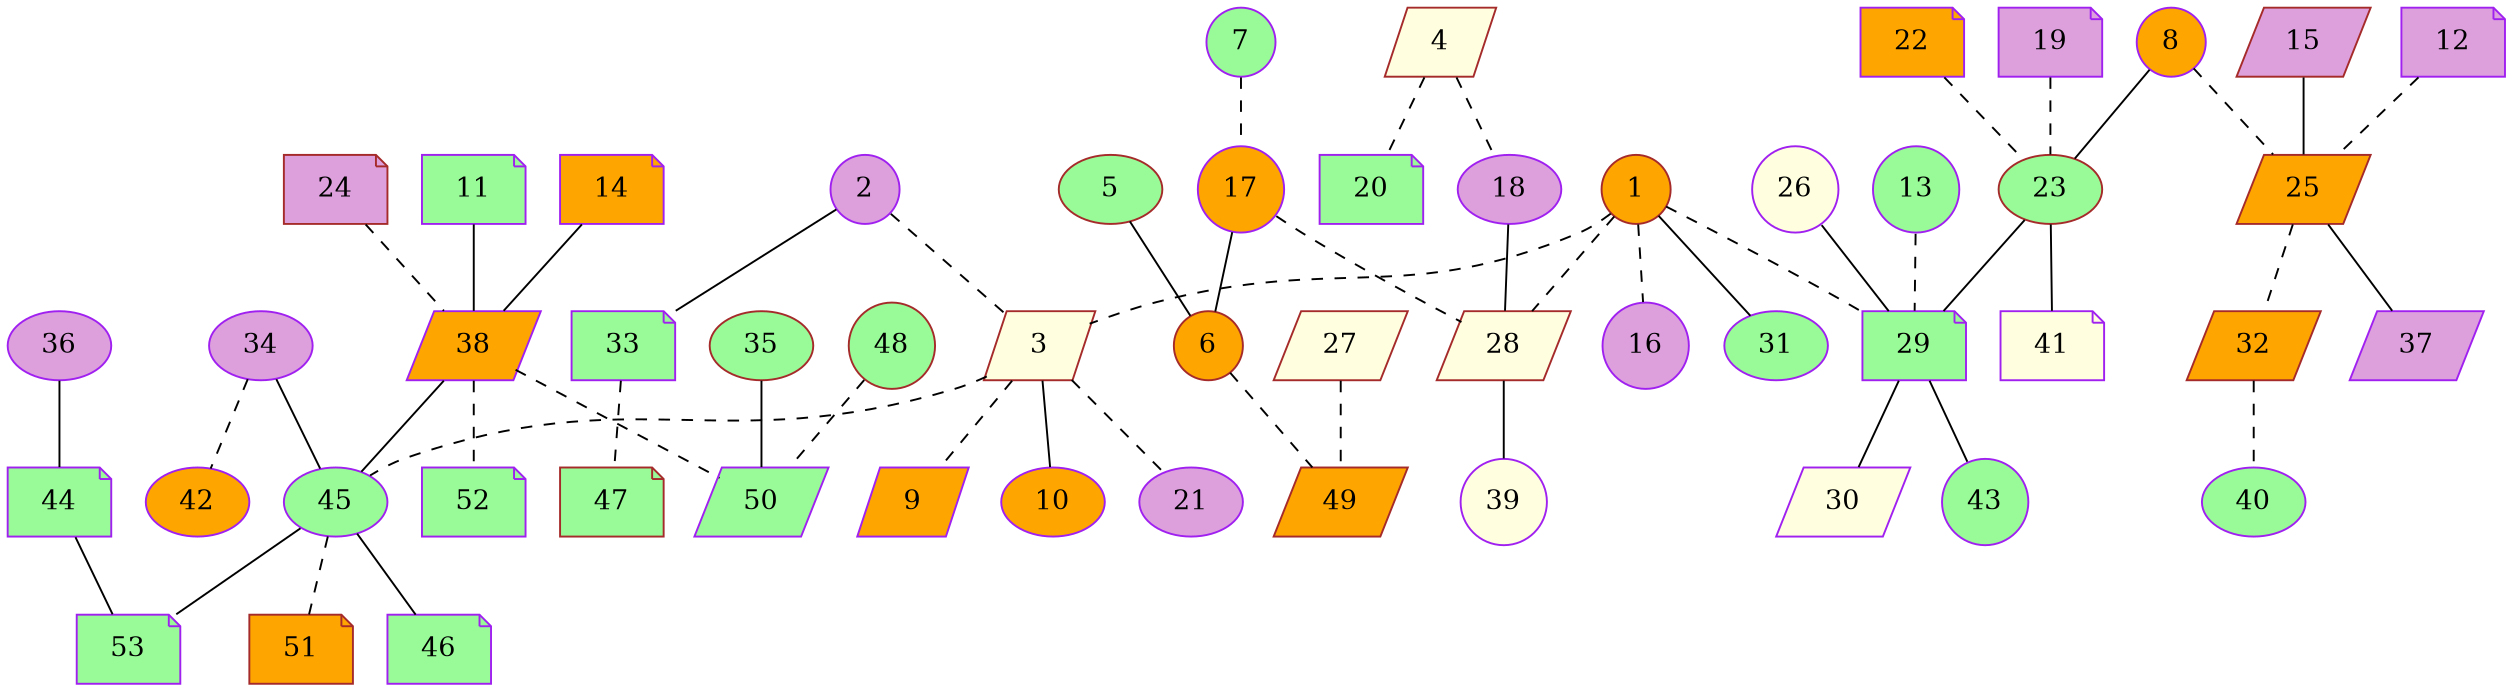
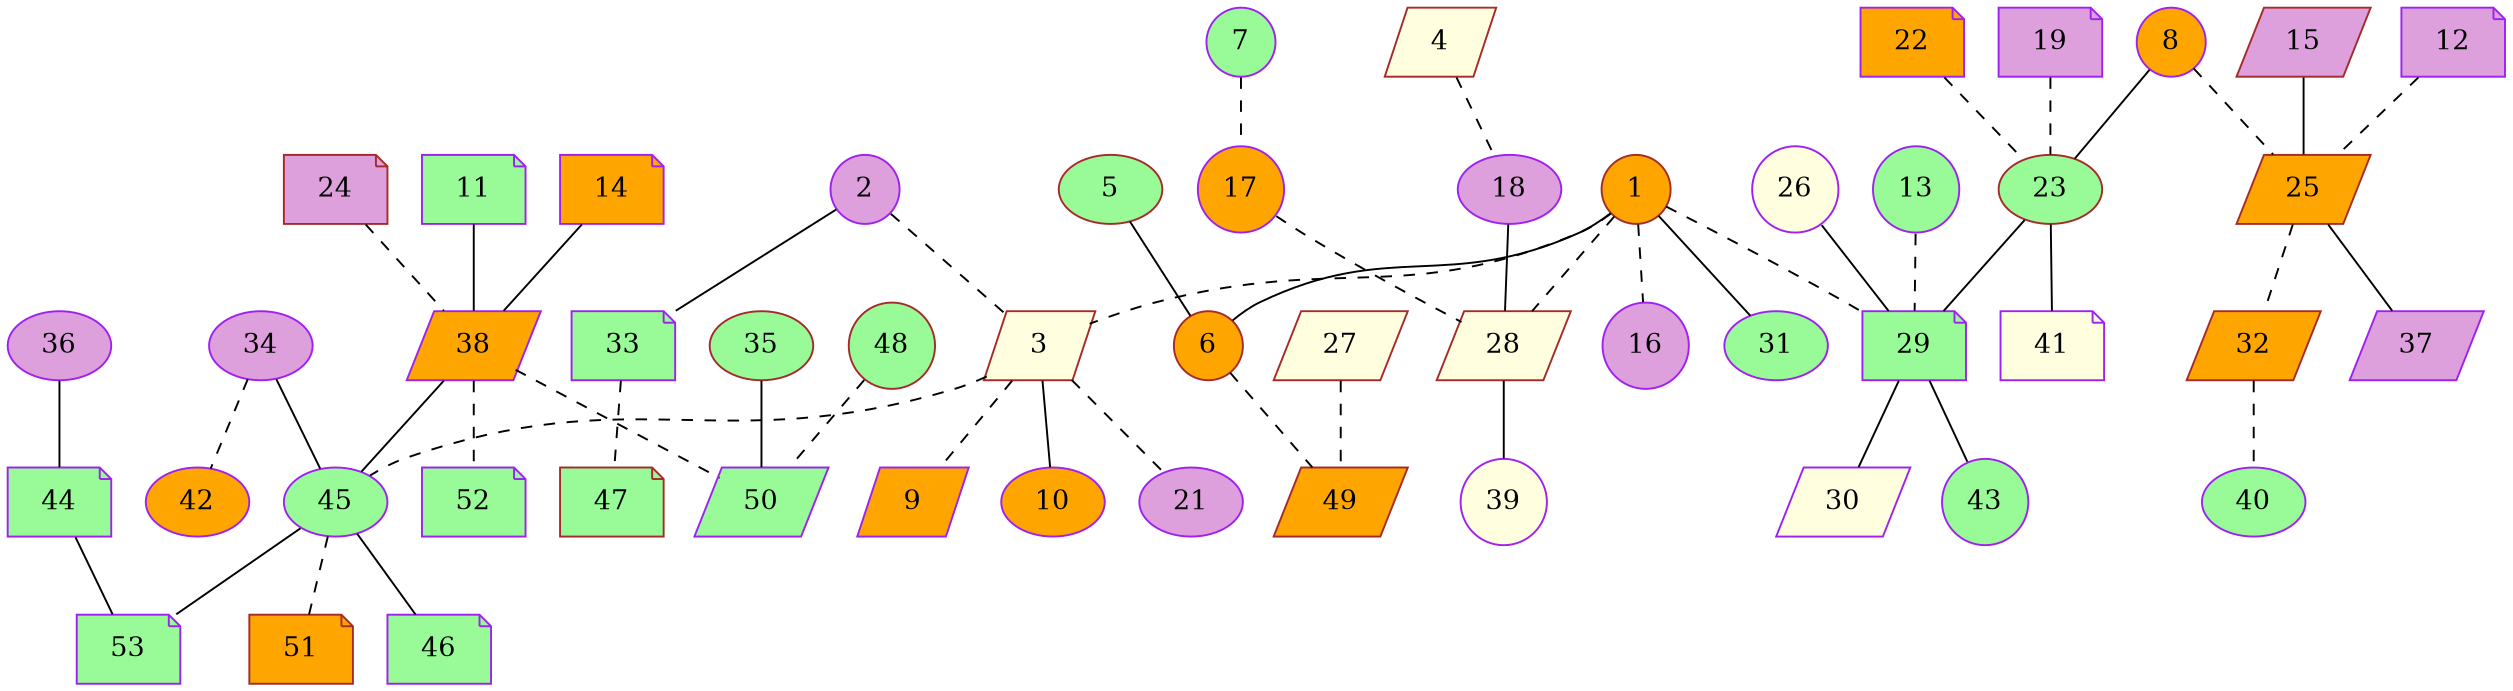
node "20": removed
edge "17" -- "6": now "1" -- "6"
